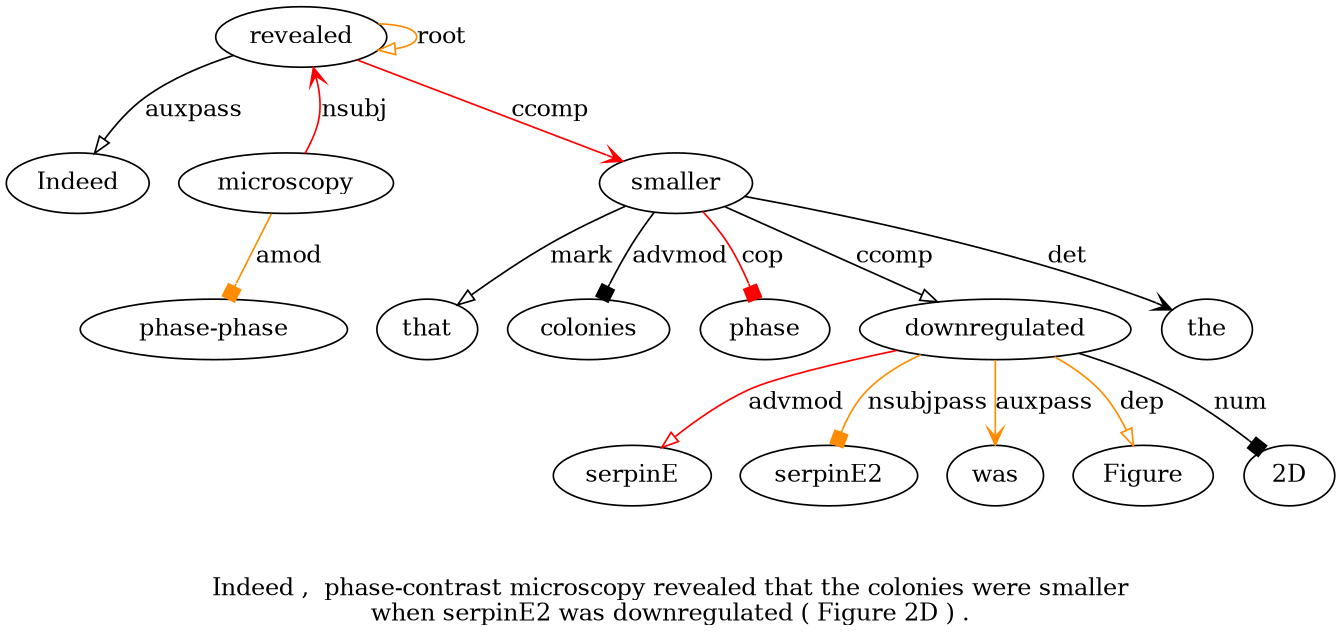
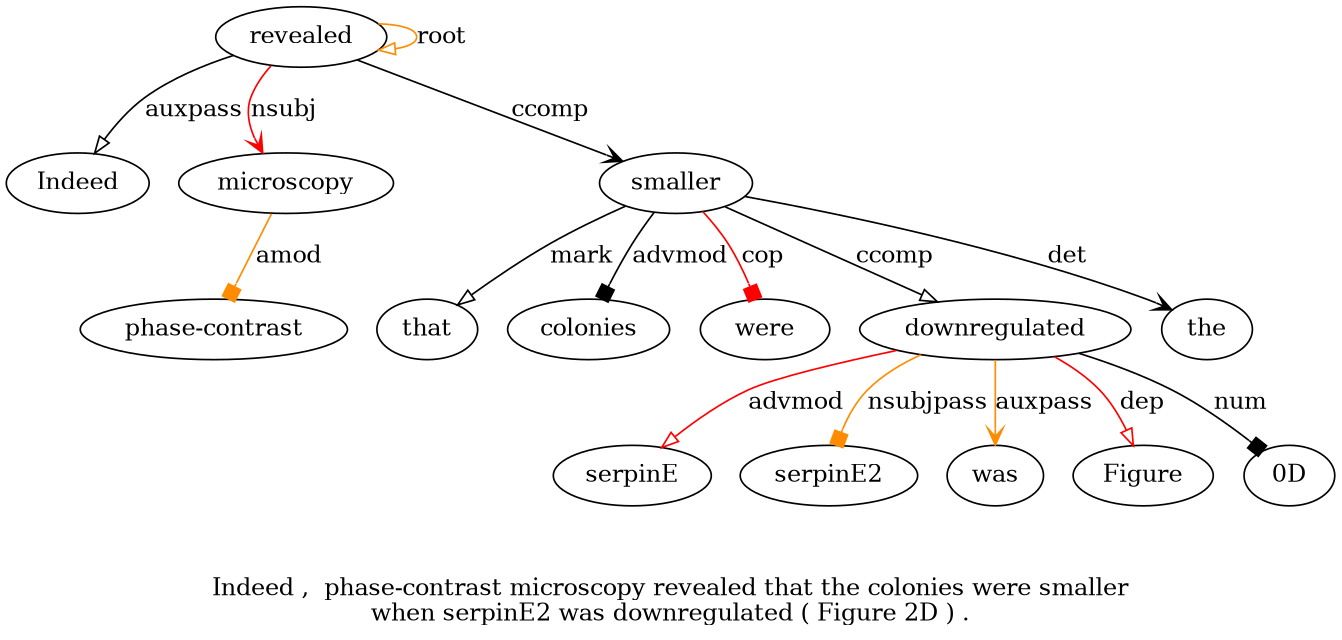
edge "revealed" -> "smaller": color red -> black
edge "microscopy" -> "revealed": reversed
node "phase-phase": label "phase-phase" -> "phase-contrast"
node "phase": label "phase" -> "were"
edge "downregulated" -> "Figure": color darkorange -> red
node "2D": label "2D" -> "0D"
